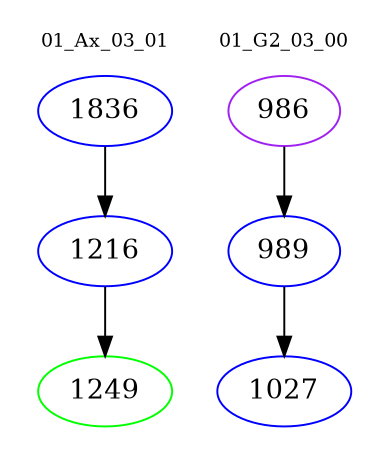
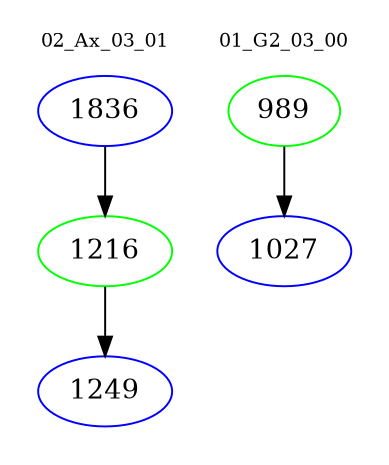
cluster "01_Ax_03_01": label "01_Ax_03_01" -> "02_Ax_03_01"
node "986": removed
node "1216": color blue -> green
node "989": color blue -> green
node "1249": color green -> blue
